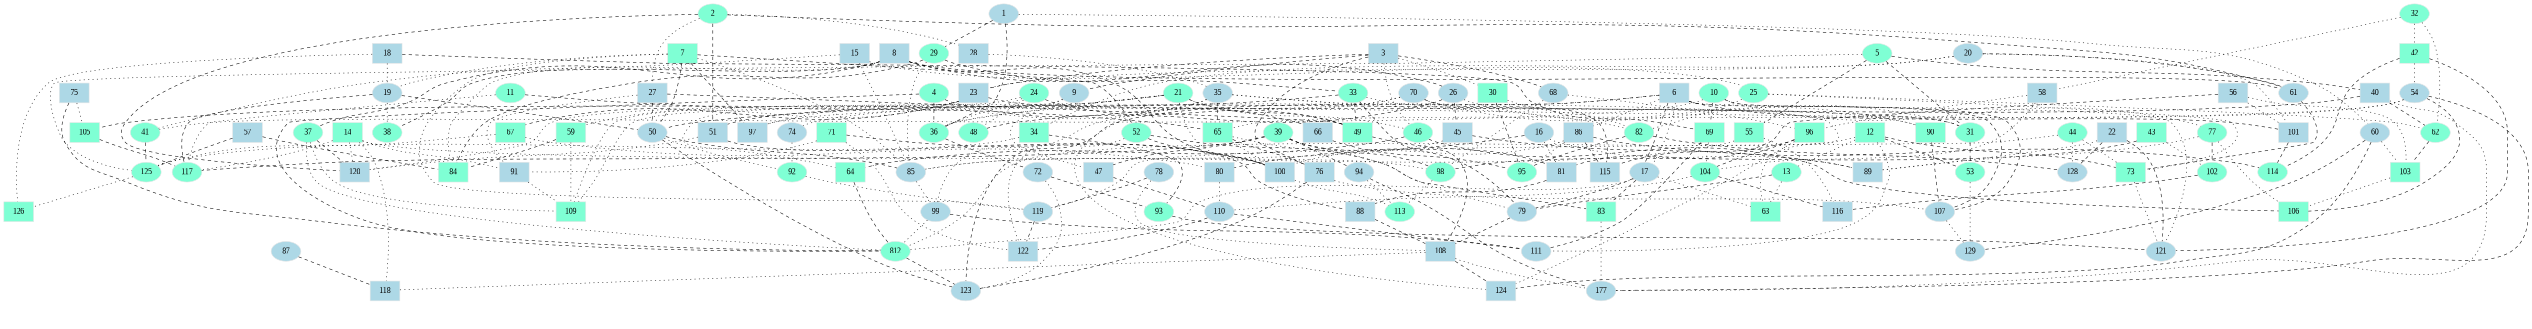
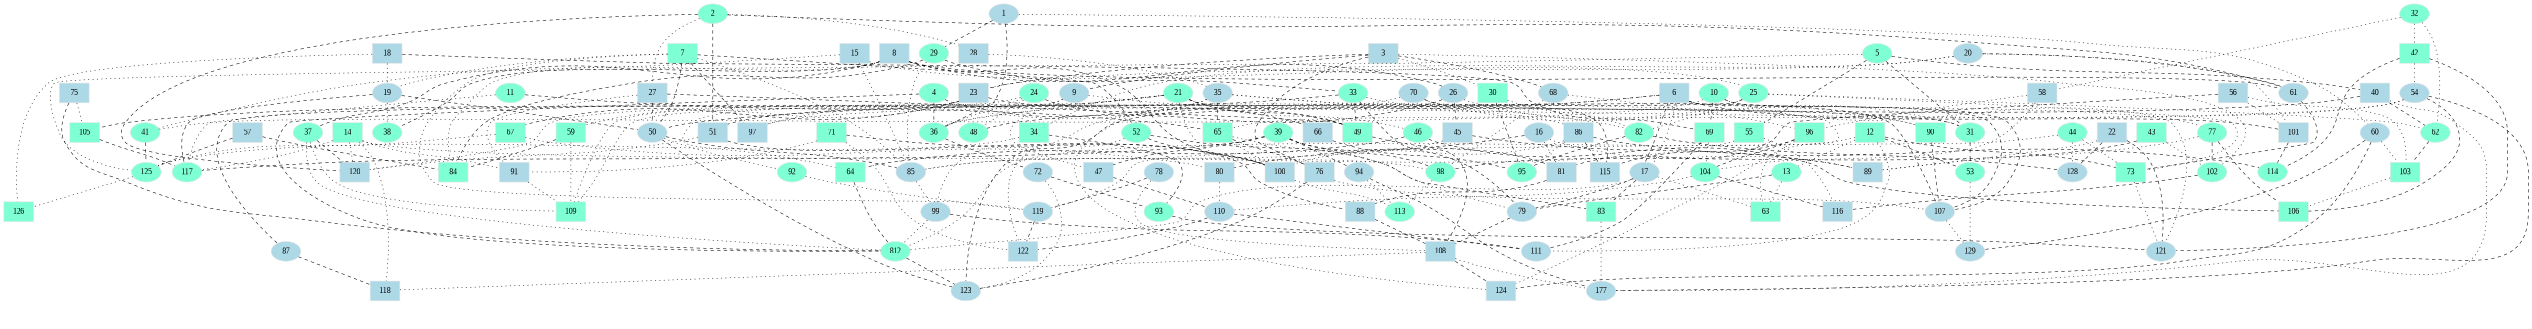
edge "3" -- "46": now "3" -- "102"
edge "21" -- "107": added
edge "25" -- "87": added
edge "6" -- "86": now "9" -- "86"
node "74": removed
edge "77" -- "106": style dotted -> dashed
